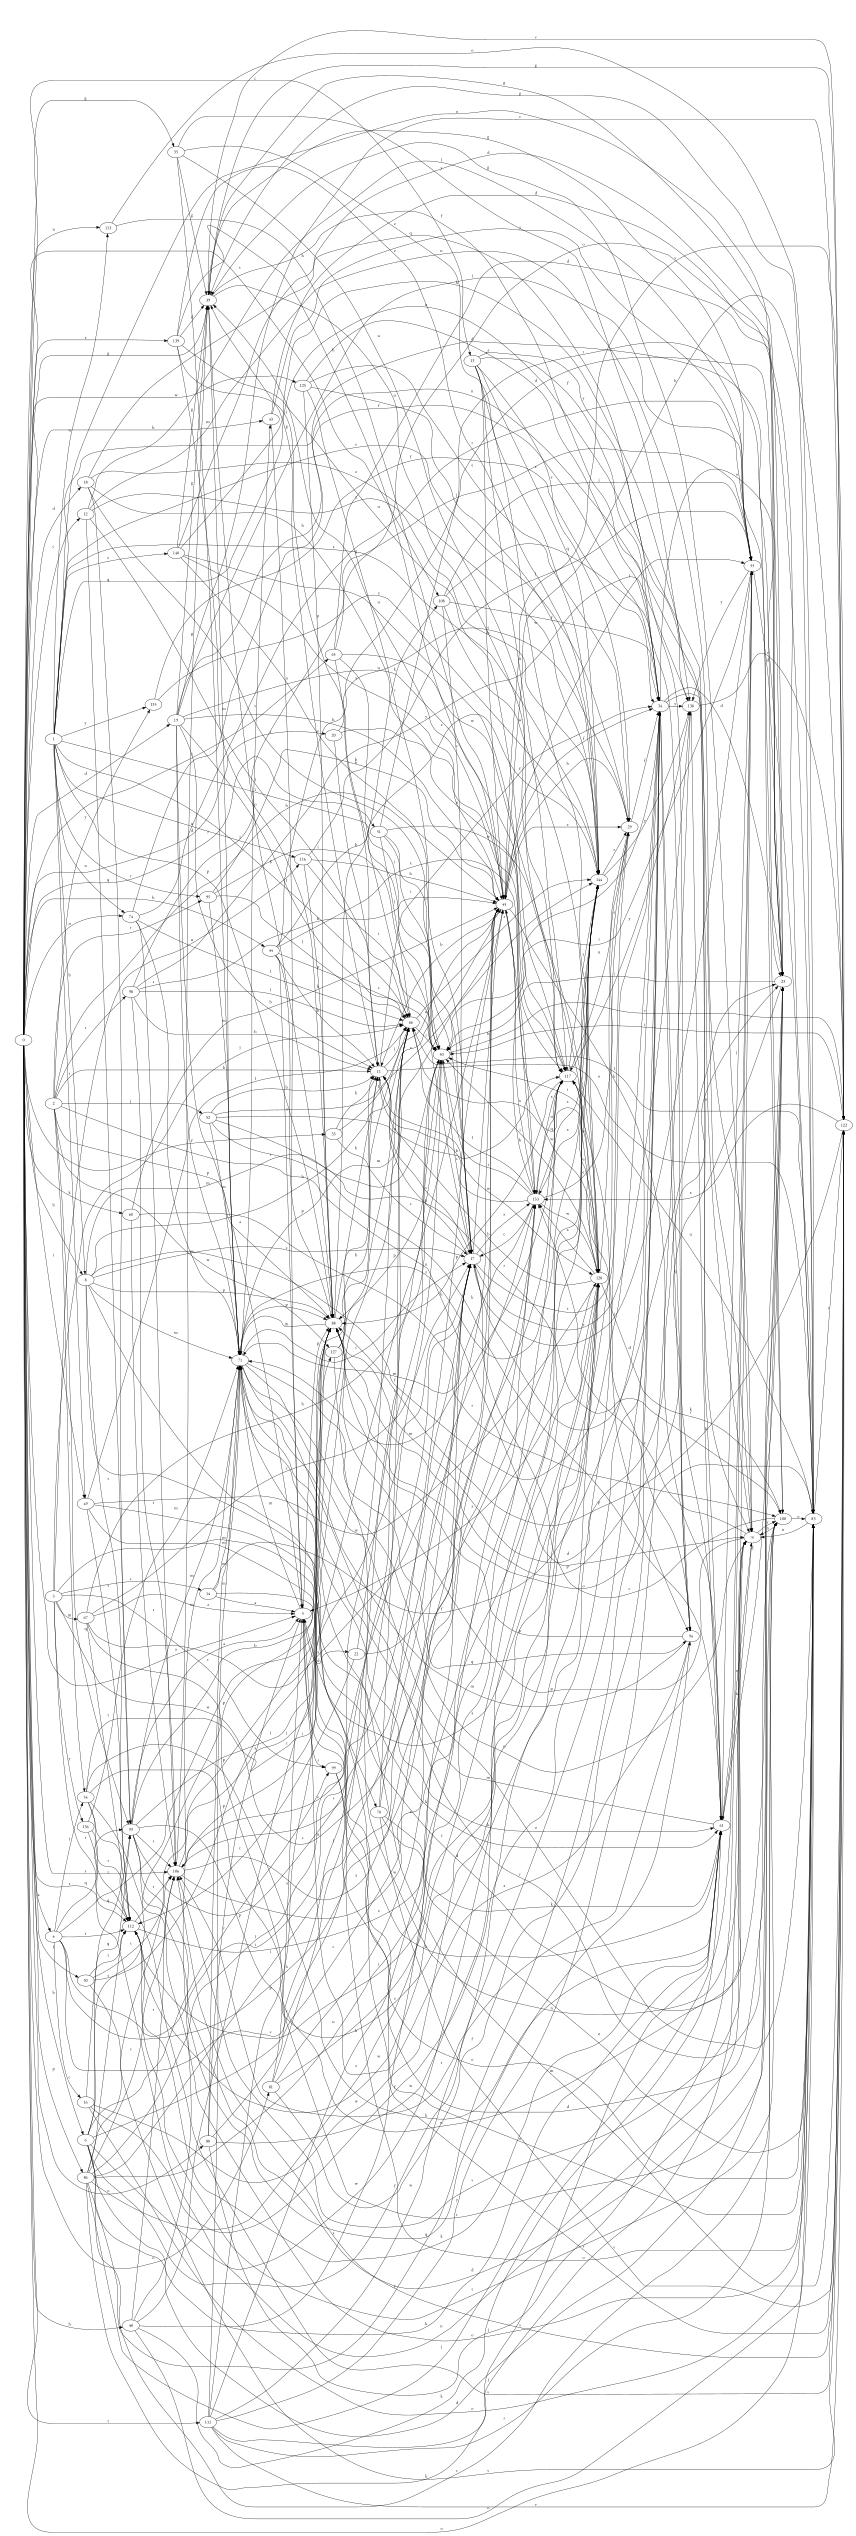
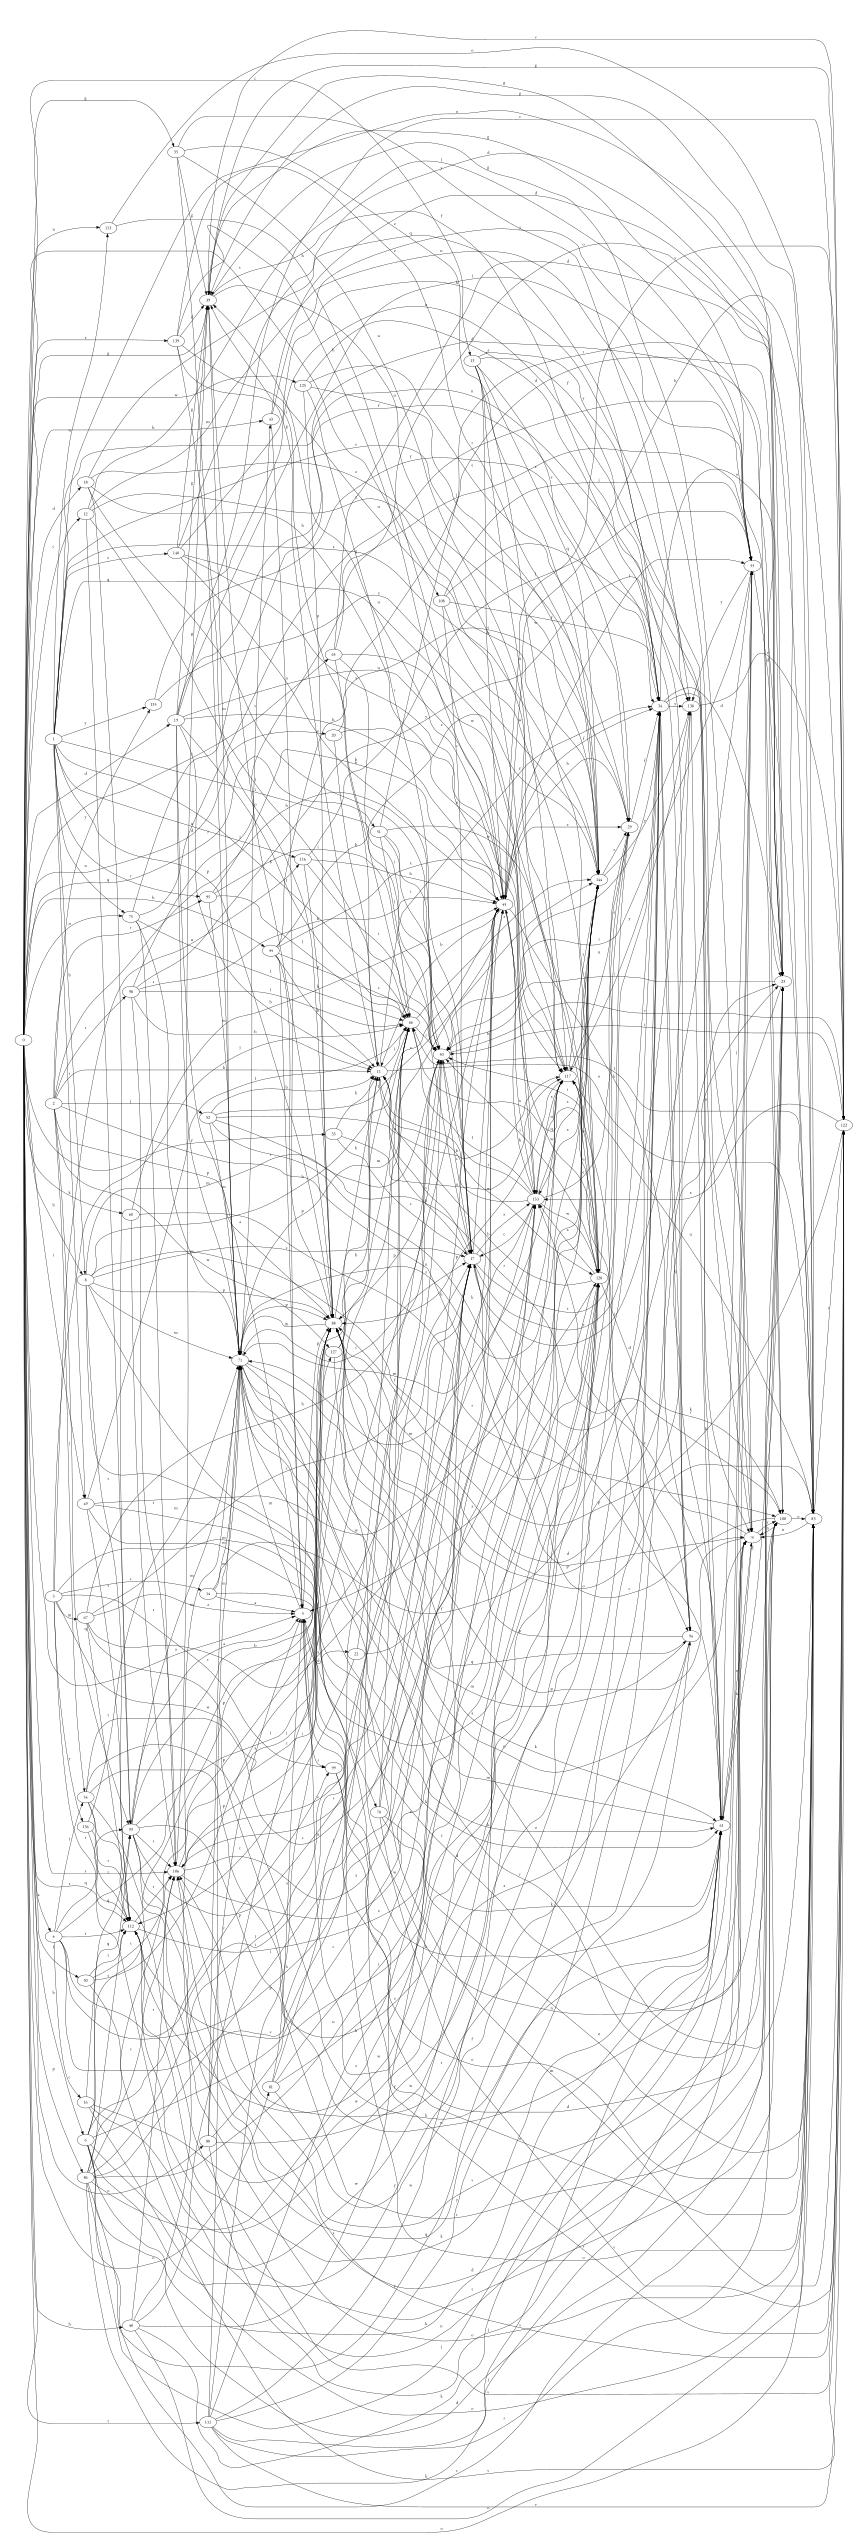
node "74": label "74" -> "75"
edge "88" -> "108": now "88" -> "61"
edge "33" -> "45": now "33" -> "117"
